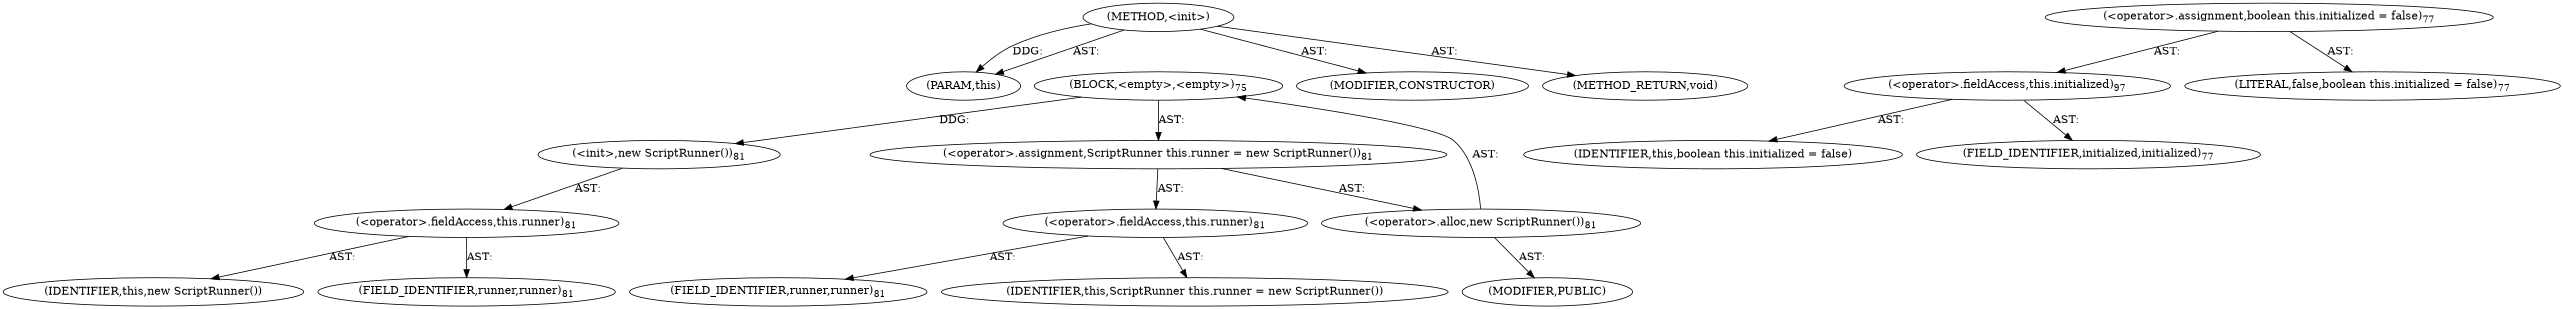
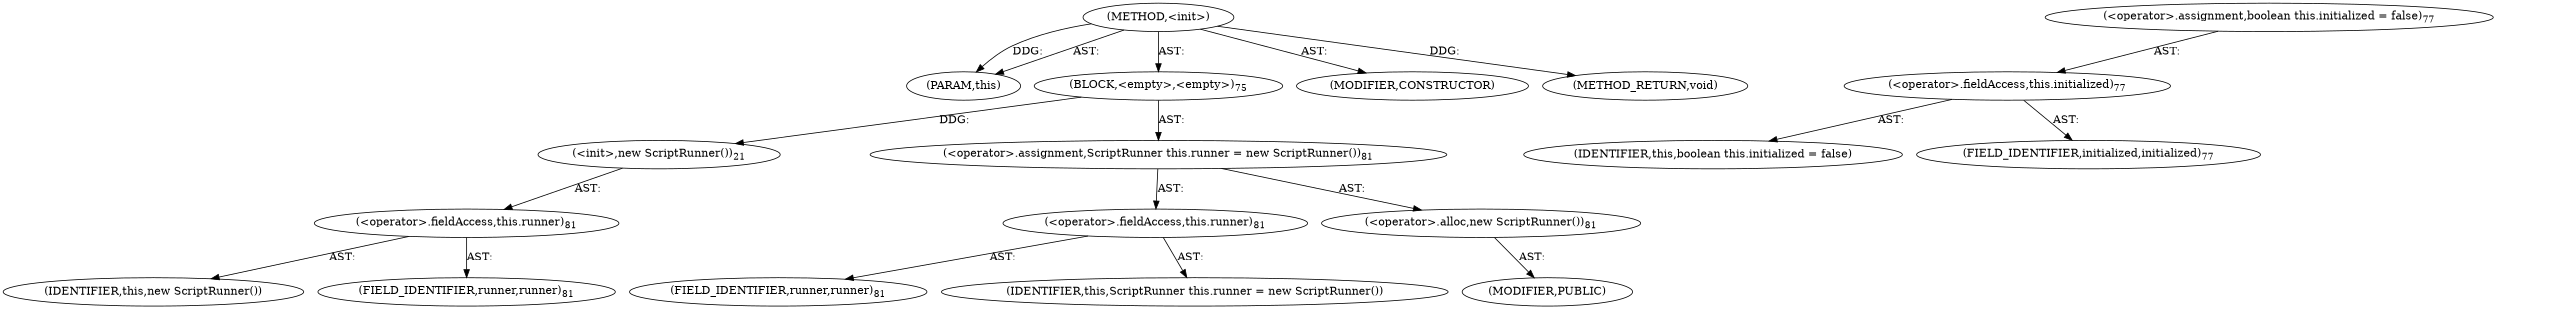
edge "(METHOD,<init>)" -> "(METHOD_RETURN,void)": label "AST: " -> "DDG: "
node "(<operator>.fieldAccess,this.initialized)": text "97" -> "77"
node "(LITERAL,false,boolean this.initialized = false)": removed
edge "(<operator>.alloc,new ScriptRunner())" -> "(BLOCK,<empty>,<empty>)": now "(METHOD,<init>)" -> "(BLOCK,<empty>,<empty>)"
node "(<init>,new ScriptRunner())": text "81" -> "21"
